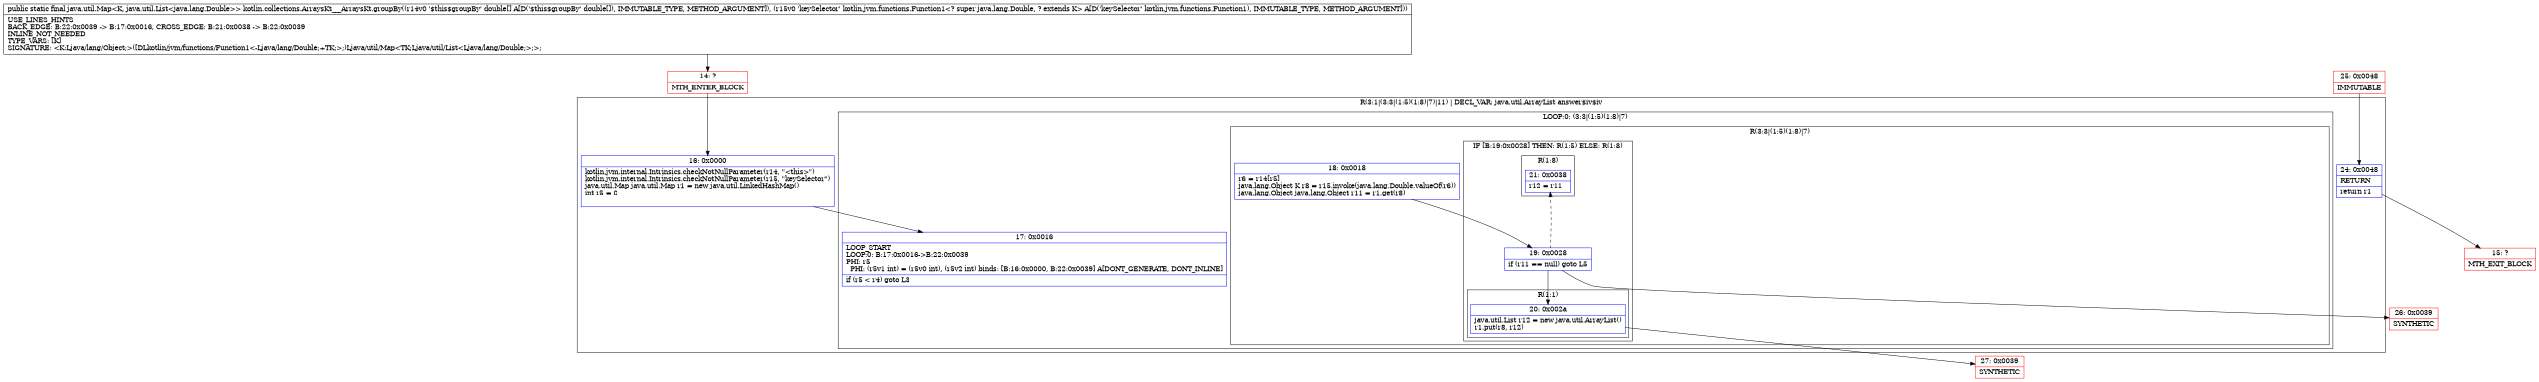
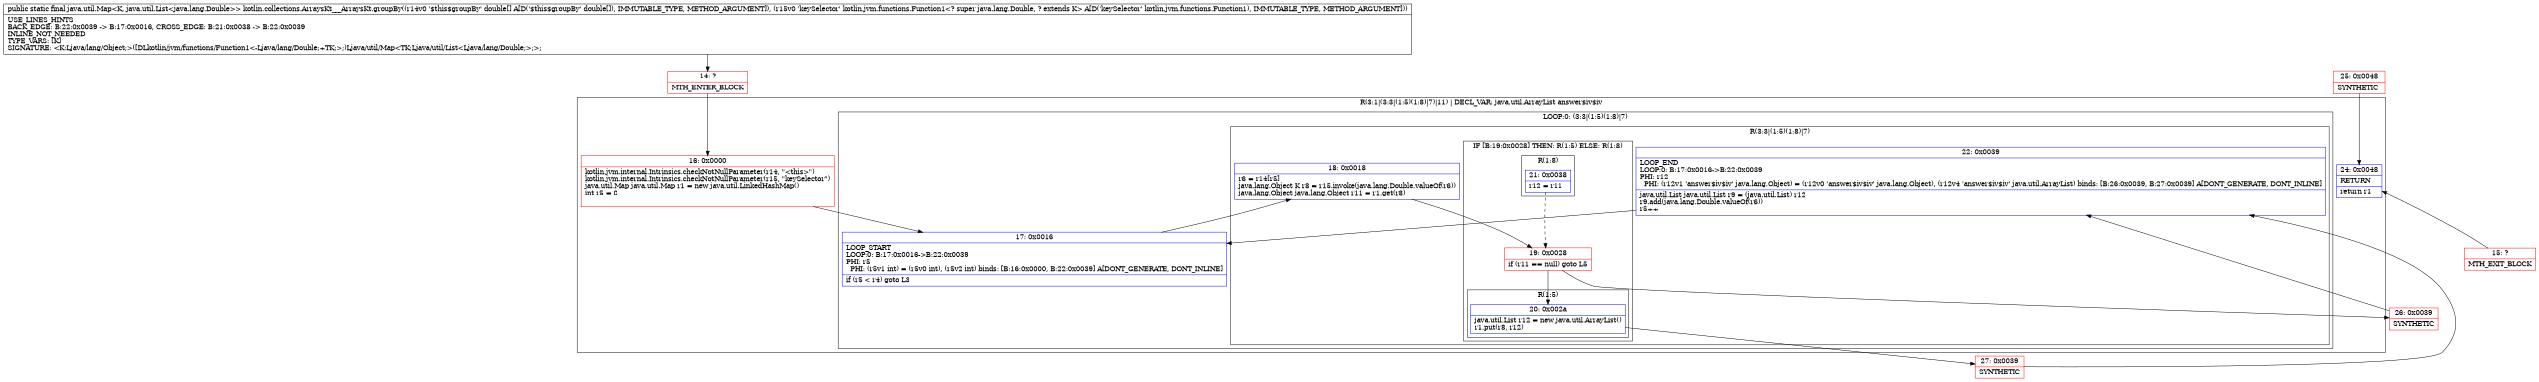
node "25: 0x0048": text "IMMUTABLE" -> "SYNTHETIC"
node "16: 0x0000": color blue -> red
node "22: 0x0039": added
edge "17: 0x0016" -> "18: 0x0018": added
edge "24: 0x0048" -> "15: ?": reversed
edge "19: 0x0028" -> "21: 0x0038": reversed
node "19: 0x0028": color blue -> red
cluster "R(1:1)": label "R(1:1)" -> "R(1:5)"
